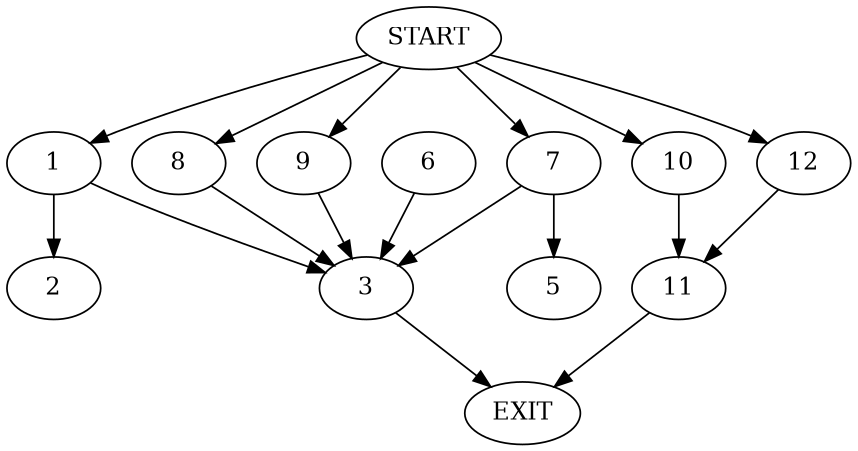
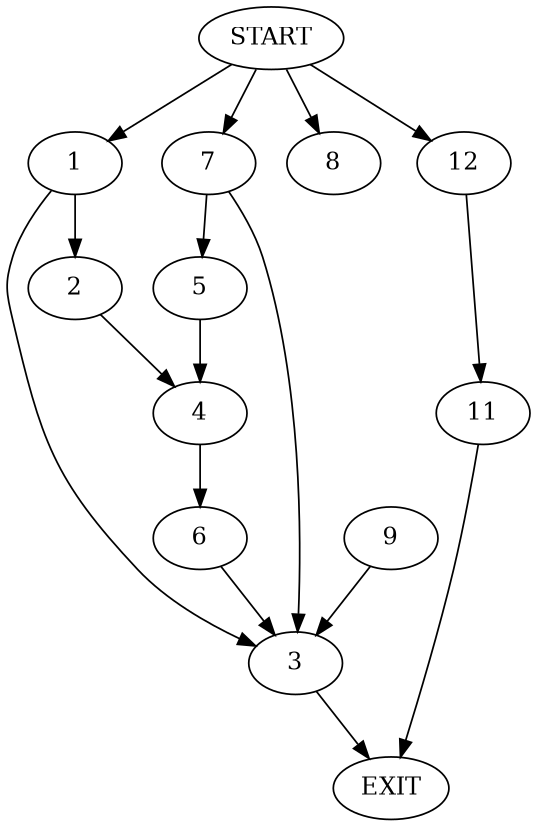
edge "START" -> "9": removed
node "10": removed
edge "8" -> "3": removed
node "4": added
